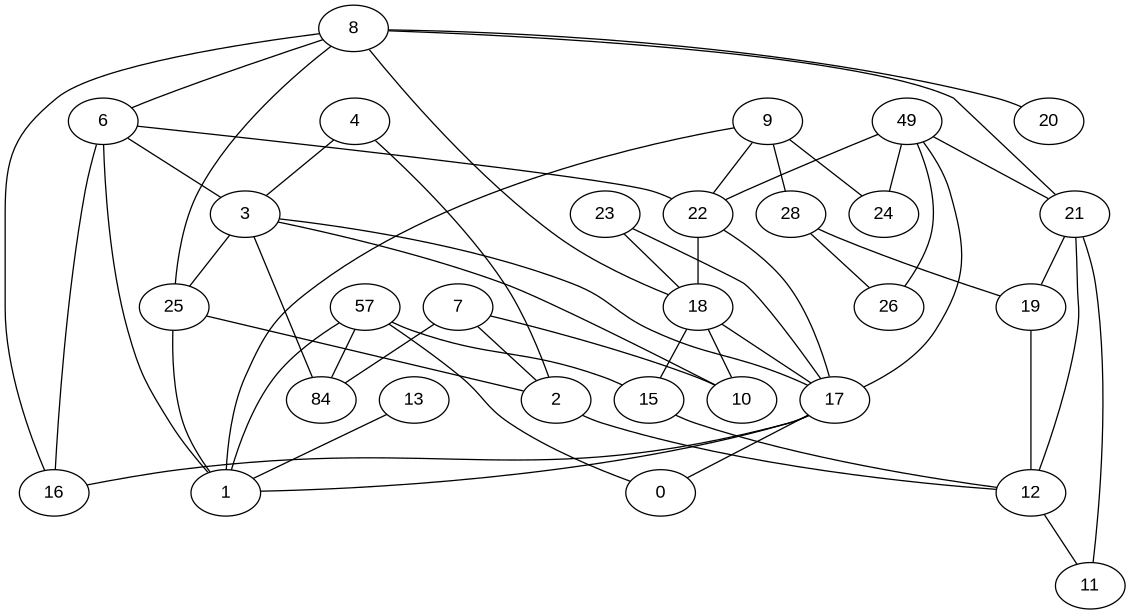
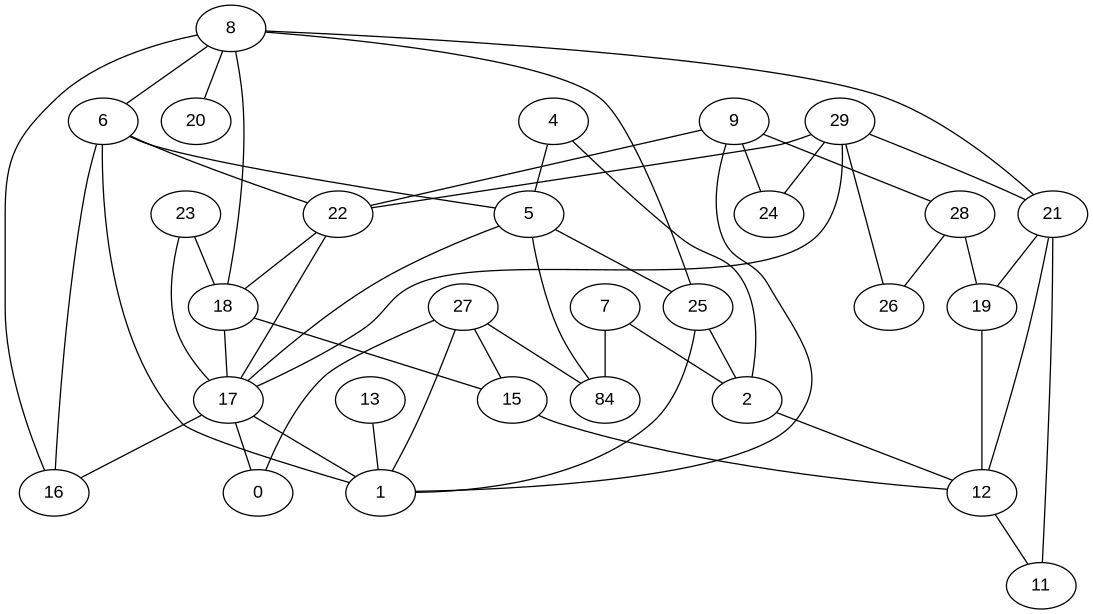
node "49": label "49" -> "29"
node "3": label "3" -> "5"
node "57": label "57" -> "27"
node "10": removed
